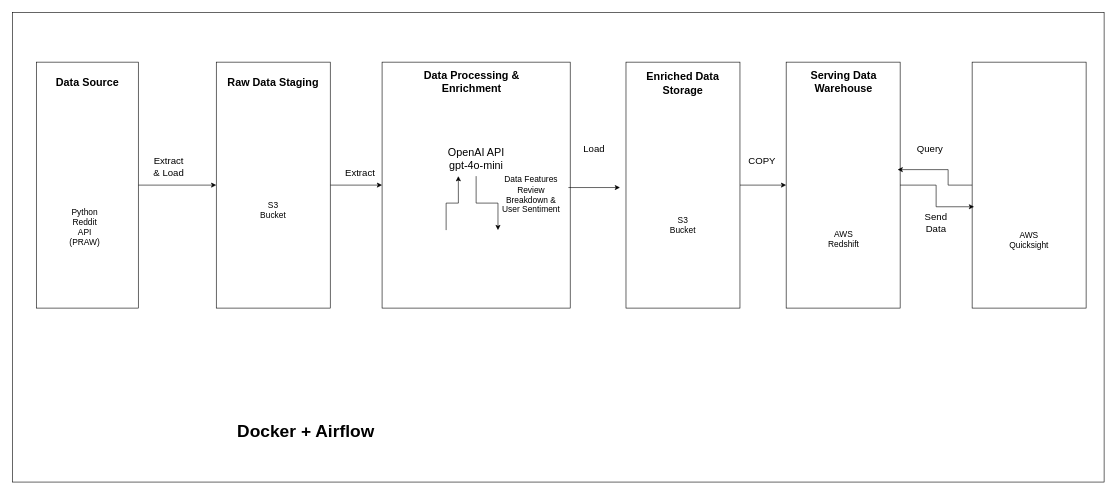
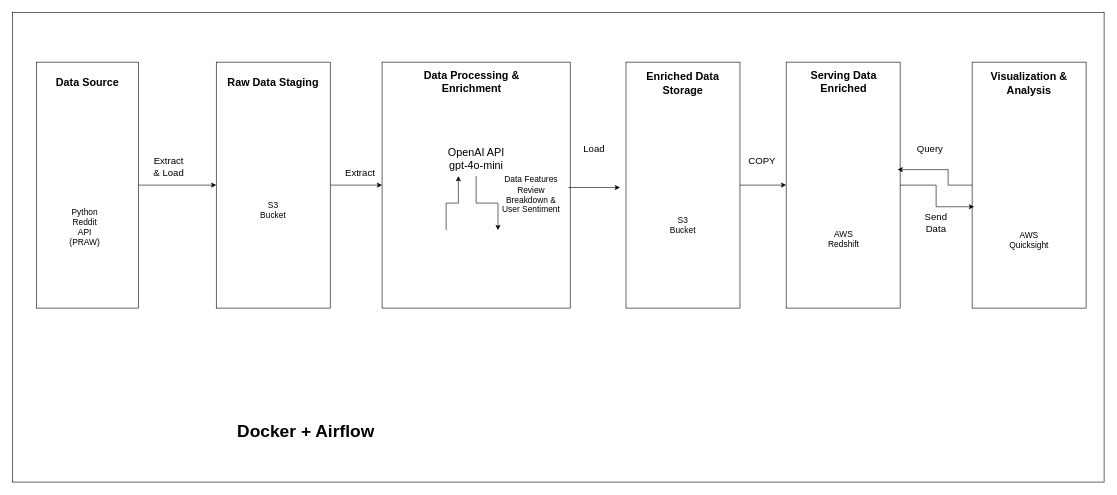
node "Serving Data Warehouse": label "Serving Data Warehouse" -> "Serving Data Enriched"
node "Visualization & Analysis": added
